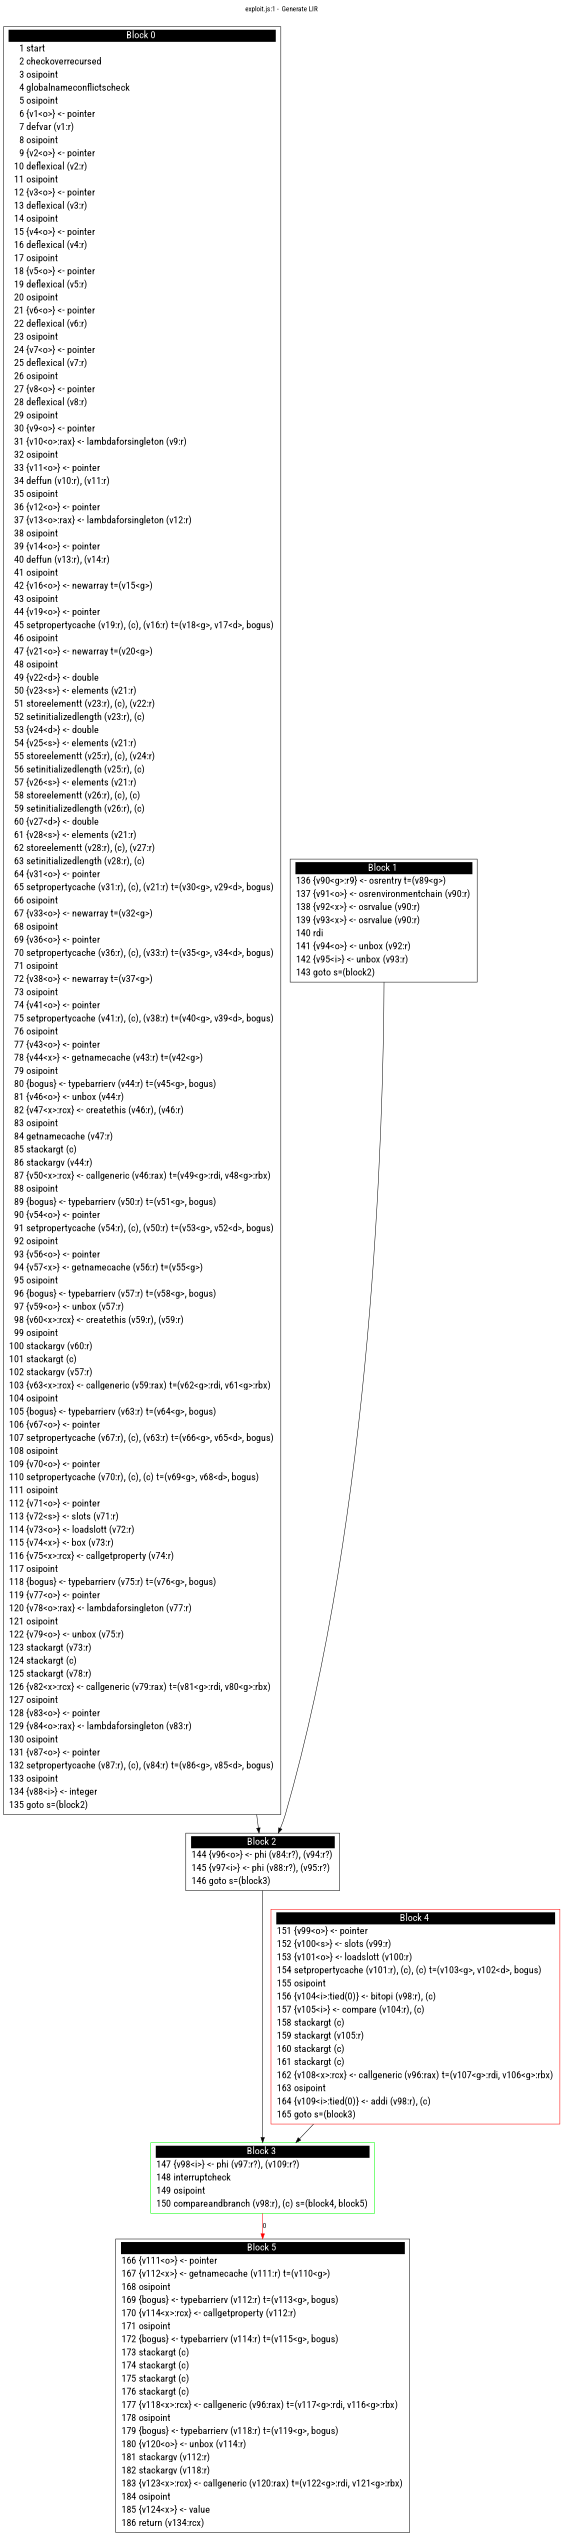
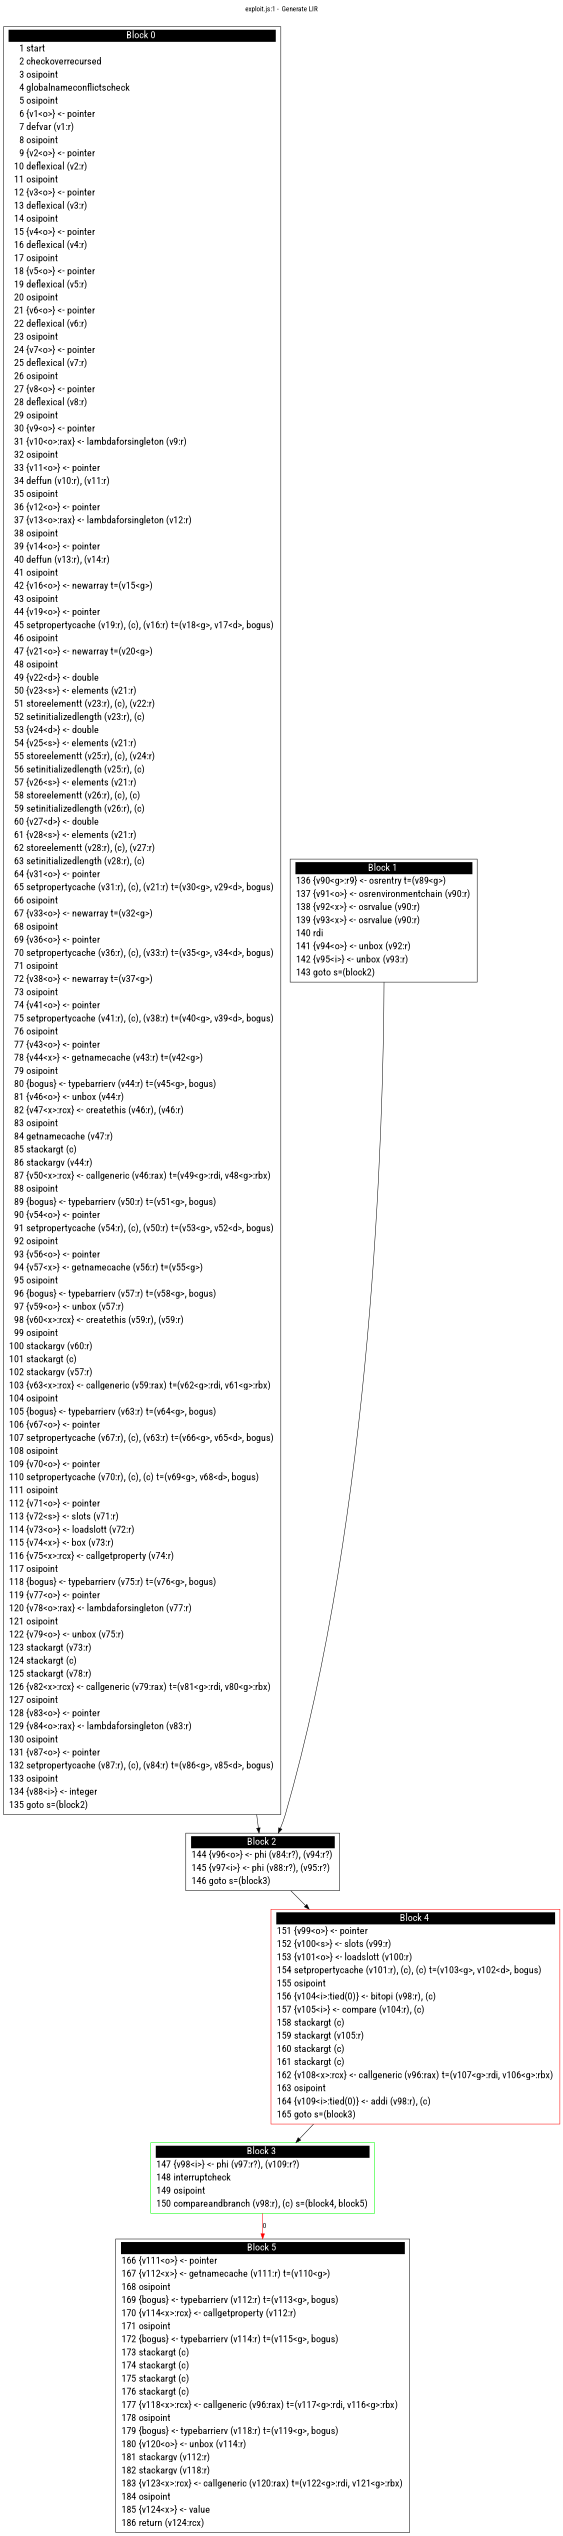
edge "Block 2" -> "Block 3": now "Block 2" -> "Block 4"
node "Block 5": text "return (v134:rcx)" -> "return (v124:rcx)"
